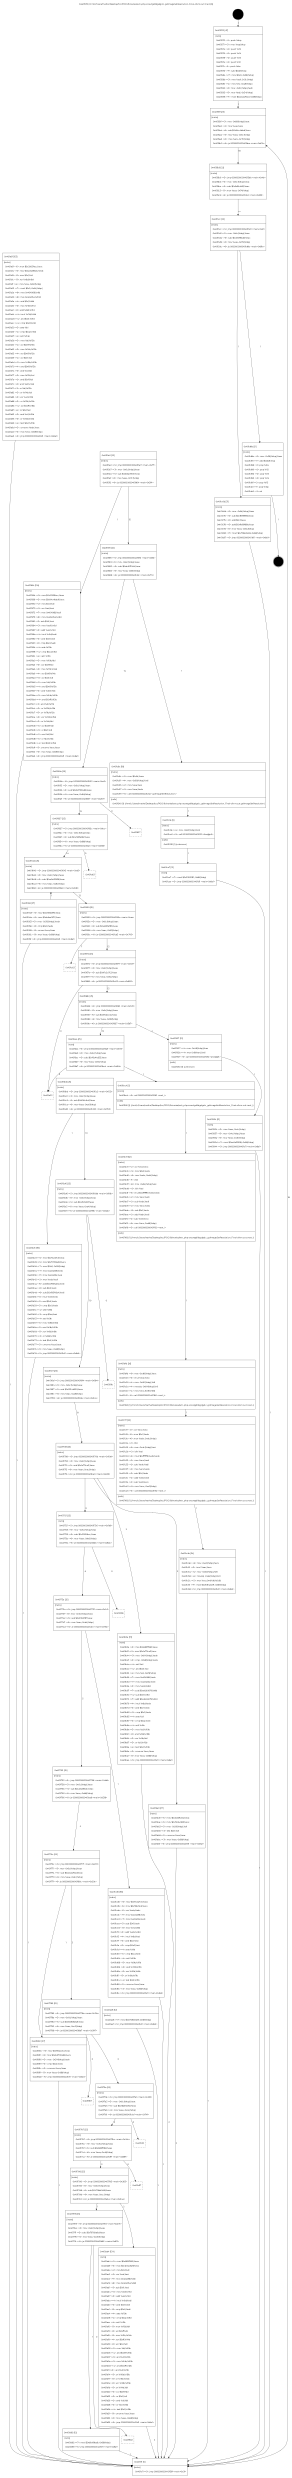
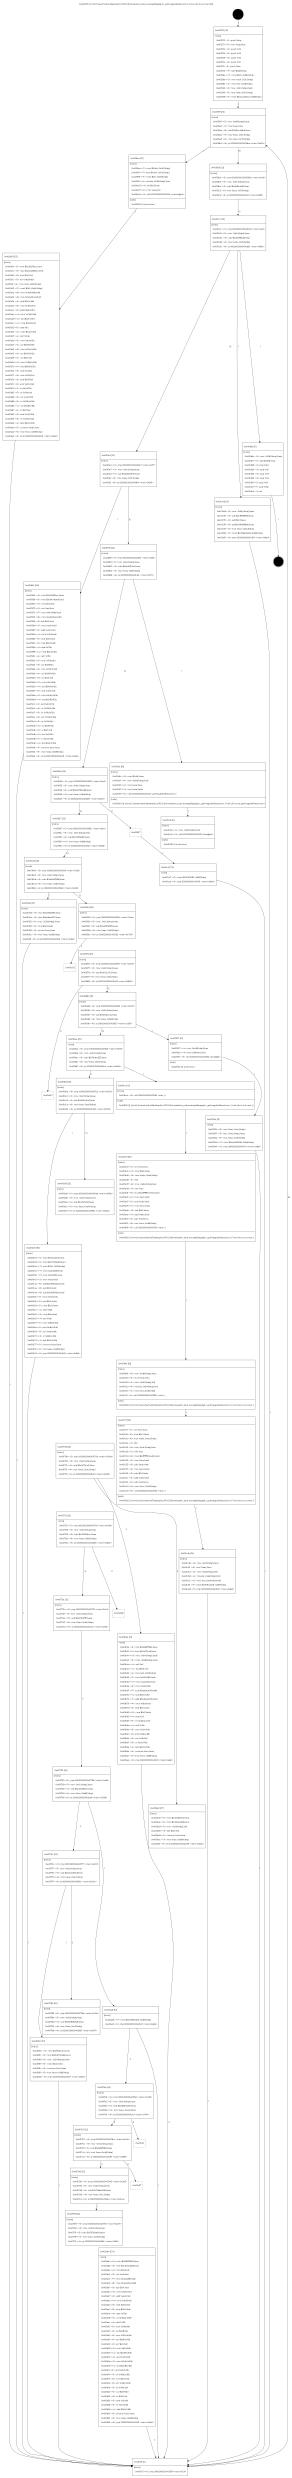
node "0x4019ea [37]": added
edge "0x4015cc [22]" -> "0x4015e2 [22]": added, label "16"
edge "0x401c9e [9]" -> "0x401ca7 [12]": now "0x401827" -> "0x401ca7 [12]"
node "0x401da3": removed
edge "0x401949 [27]" -> "0x401640 [25]": reversed
edge "0x401659 [25]" -> "0x401672 [25]": removed, label "13"
edge "0x4016a4 [25]" -> "0x401e03": now "0x4016a4 [25]" -> "0x4016bd [25]"
node "0x4016ef [25]": removed
node "0x40191b": removed
edge "0x401708 [25]" -> "0x401721 [25]": removed, label "6"
edge "0x401753 [25]" -> "0x401aa8 [12]": added, label "1"
node "0x401cd0 [83]": removed
edge "0x401785 [25]" -> "0x40179e [25]": now "0x401aa8 [12]" -> "0x40179e [25]"
node "0x4018b7": removed
edge "0x401ba9 [27]" -> "0x401e11 [5]": removed, label "2"
edge "0x4017d0 [25]" -> "0x401ab4 [134]": removed, label "2"
node "0x401d82 [12]": removed
node "0x401802": removed
